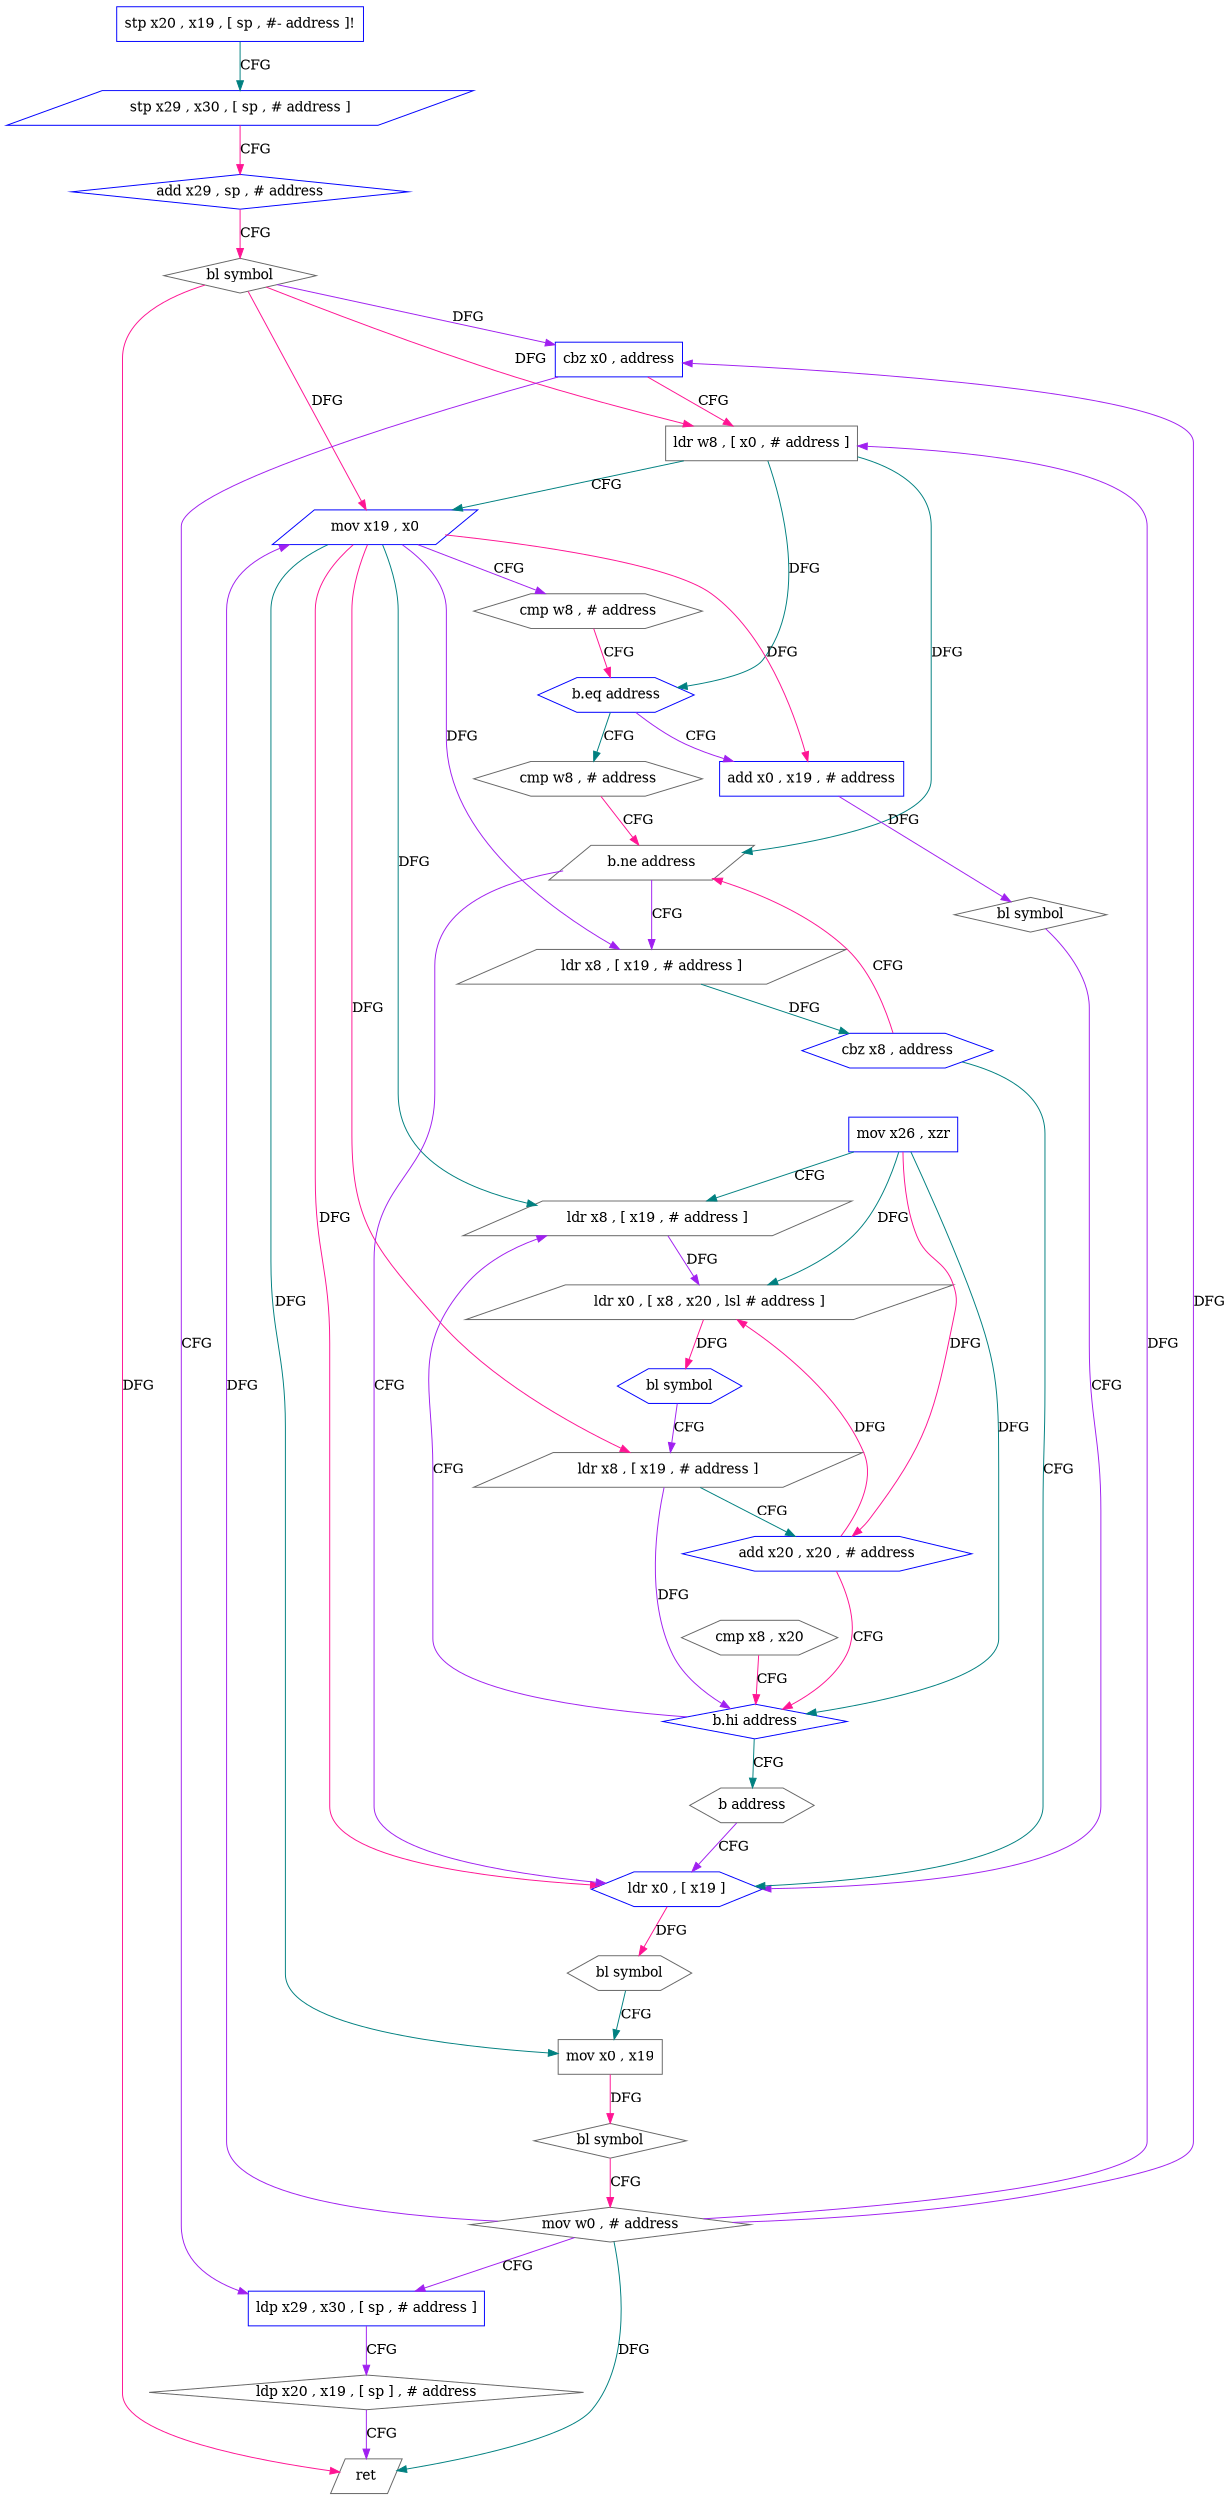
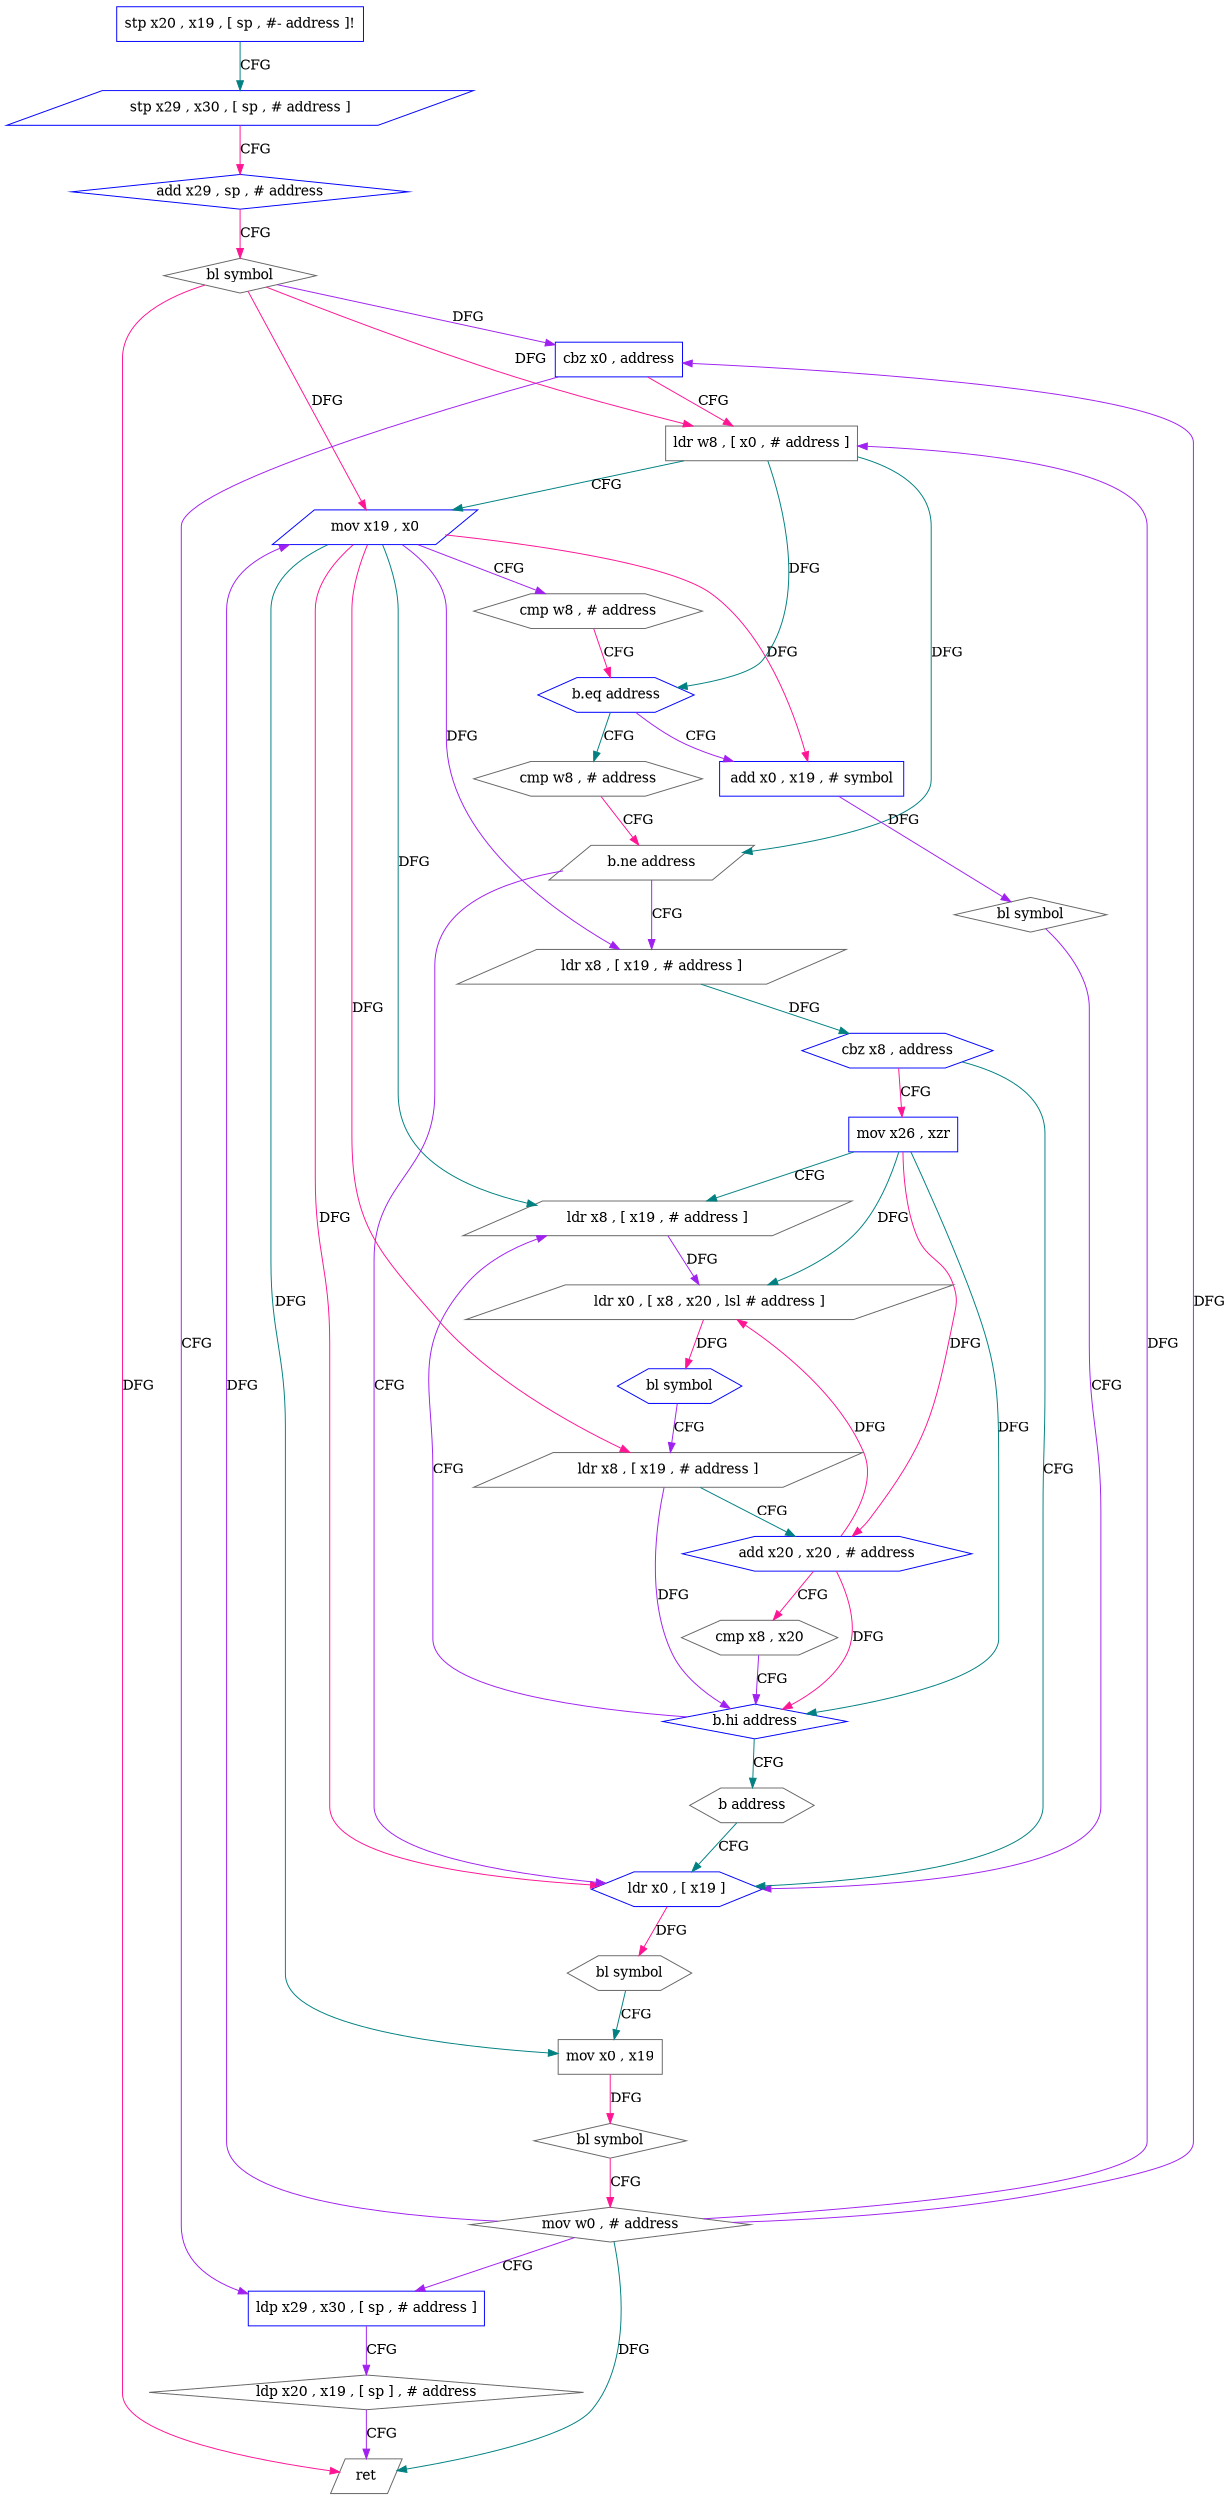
node "add x0 , x19 , # address": label "add x0 , x19 , # address" -> "add x0 , x19 , # symbol"
edge "cbz x8 , address" -> "b.ne address": now "cbz x8 , address" -> "mov x26 , xzr"
edge "add x20 , x20 , # address" -> "cmp x8 , x20": added, label "CFG"
edge "add x20 , x20 , # address" -> "b.hi address": label "CFG" -> "DFG"
edge "cmp x8 , x20" -> "b.hi address": color deeppink -> purple
edge "b address" -> "ldr x0 , [ x19 ]": color purple -> teal
